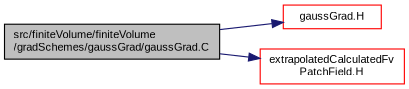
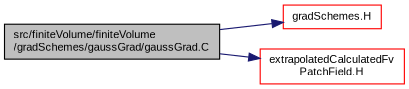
node "gaussGrad.H": label "gaussGrad.H" -> "gradSchemes.H"
